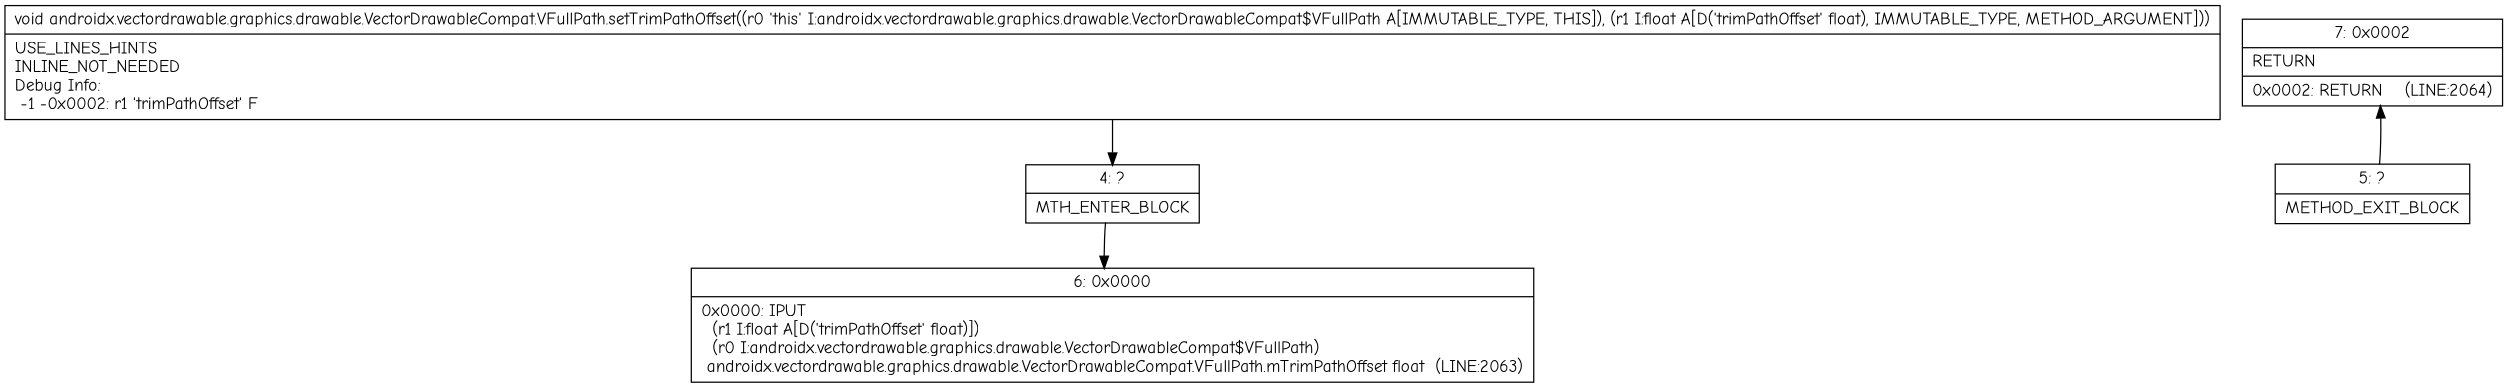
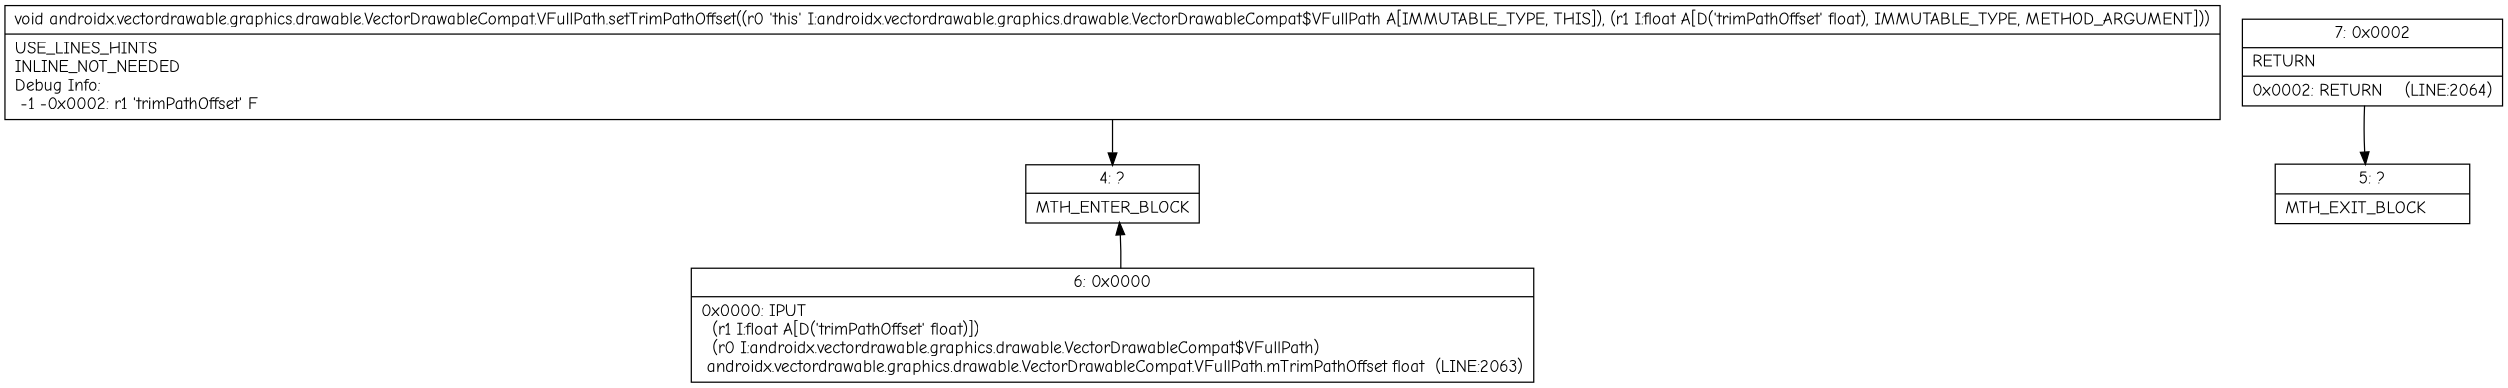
edge "5: ?" -> "7: 0x0002": reversed
node "5: ?": text "METHOD_EXIT_BLOCK" -> "MTH_EXIT_BLOCK"
edge "4: ?" -> "6: 0x0000": reversed
